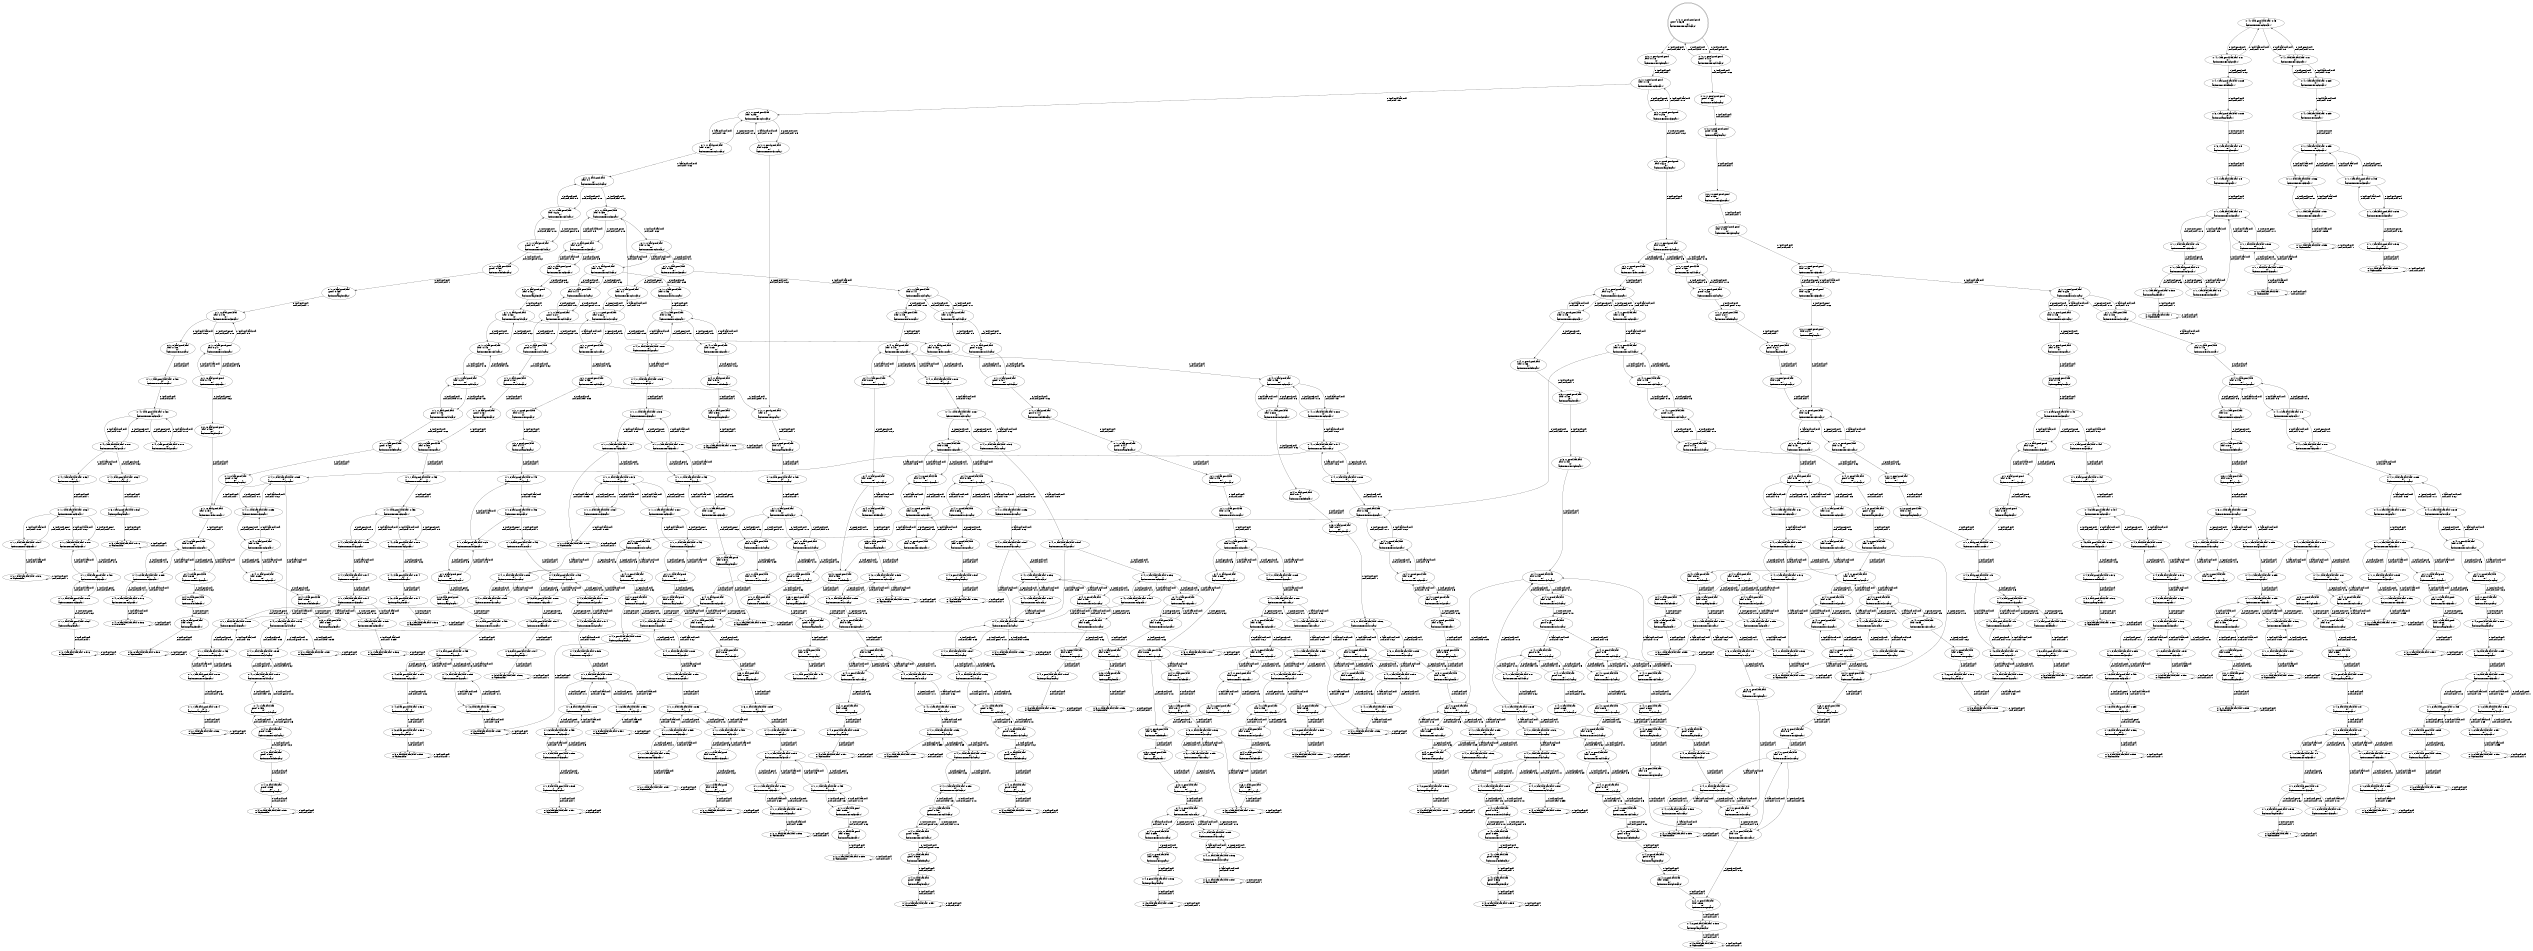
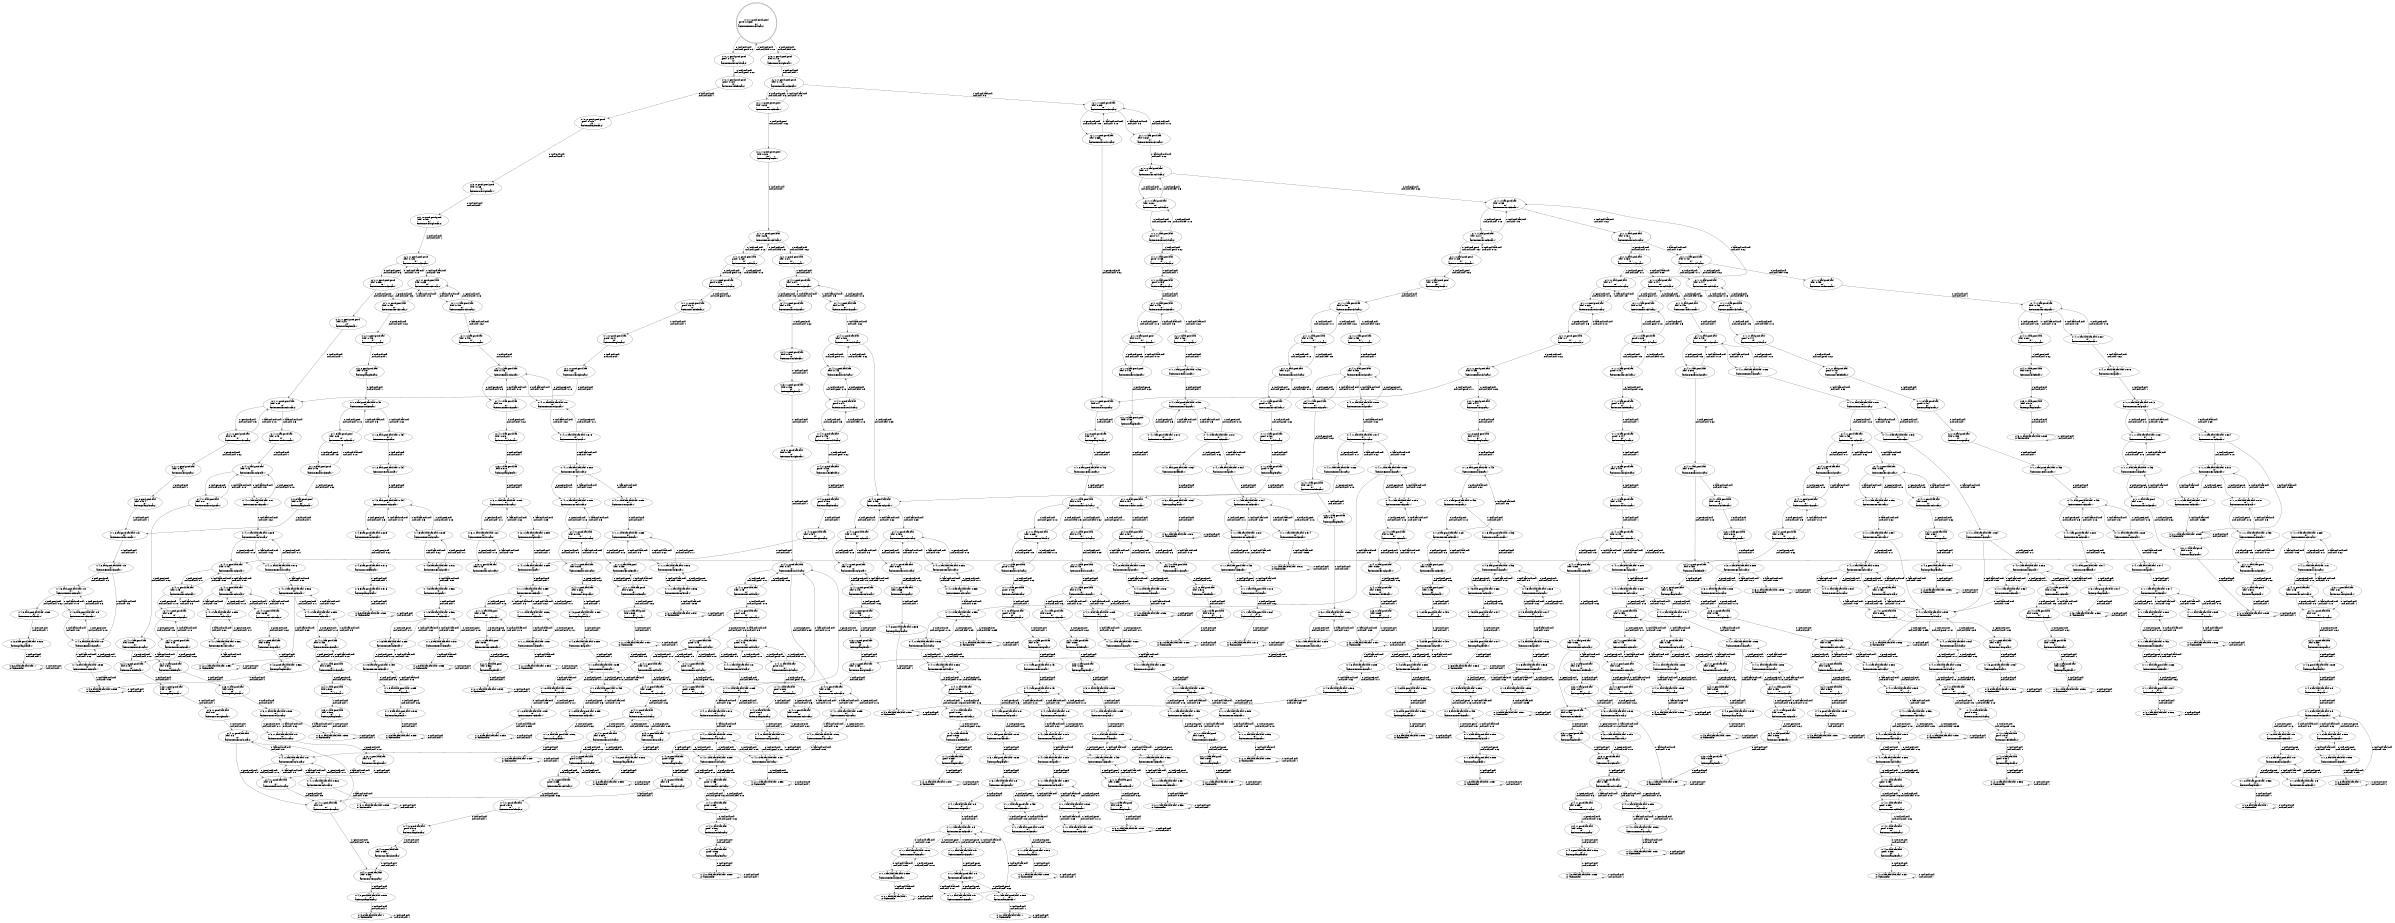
node "Y (1,7,bad,bad,bad,bad) 0.998 A (action_idle)": removed
edge "Y (4,11,bad,bad,bad,bad) 0.986 A ( action_sense_rock2_car1)" -> "Y (4,11,bad,bad,bad,bad) 0.899 A ( action_sense_rock2_car1)": added, label "o (null,good,null ,null,null,null) 0.11"
edge "Y (1,7,bad,good,bad,bad) 0.45 A ( action_move_down_car1)" -> "Y (4,7,bad,good,bad,bad) 0.45 A ( action_sense_rock2_car1)": added, label "o (null,null,null ,null,null,null) 1"
edge "Y (4,11,good,bad,bad ,good) 0.889 A ( action_move_left_car2)" -> "Y (4,10,good,bad,bad ,good) 0.889 A ( action_ssample_car2)": now "Y (4,11,bad,bad,bad,bad) 0.986 A ( action_sense_rock4_car2)" -> "Y (4,10,good,bad,bad ,good) 0.889 A ( action_ssample_car2)"
